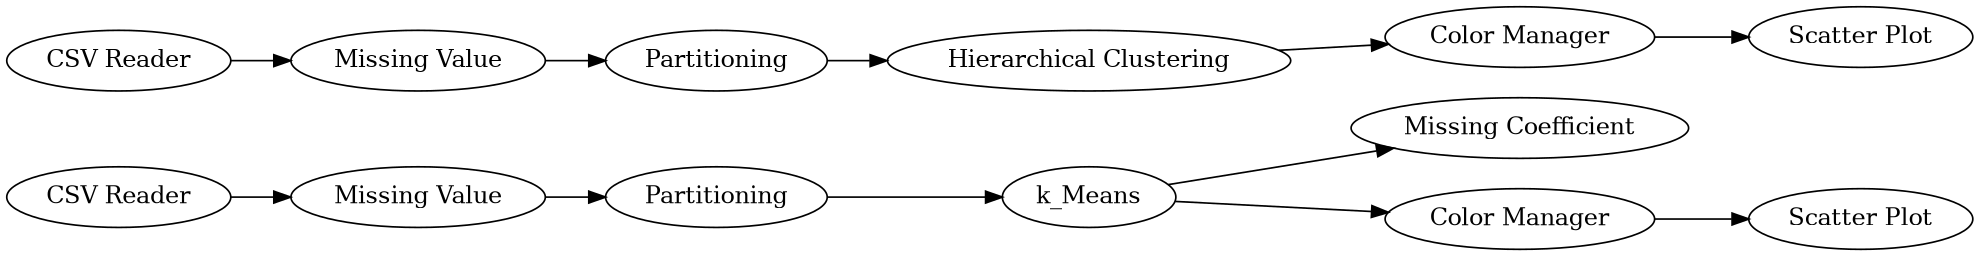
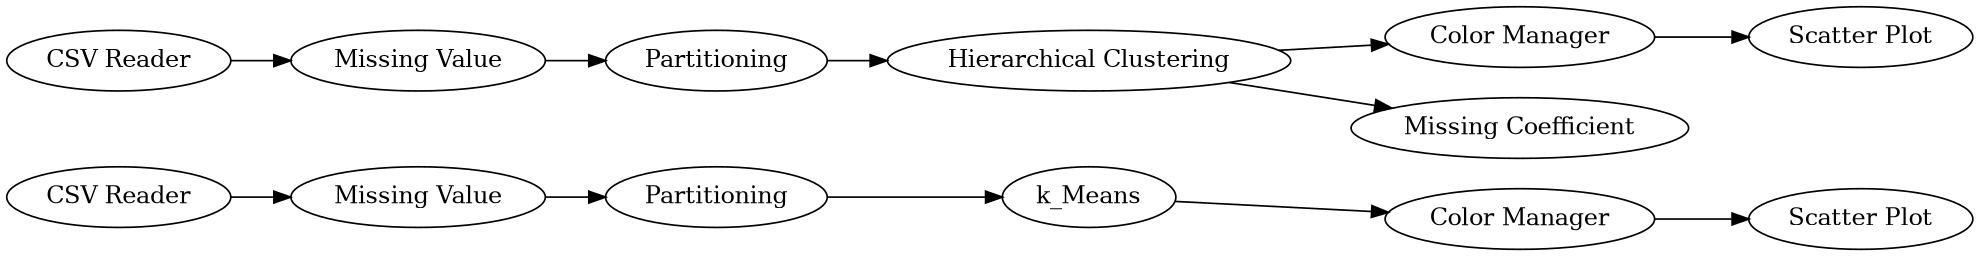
edge "k_Means" -> "Missing Coefficient": now "Hierarchical Clustering" -> "Missing Coefficient"
